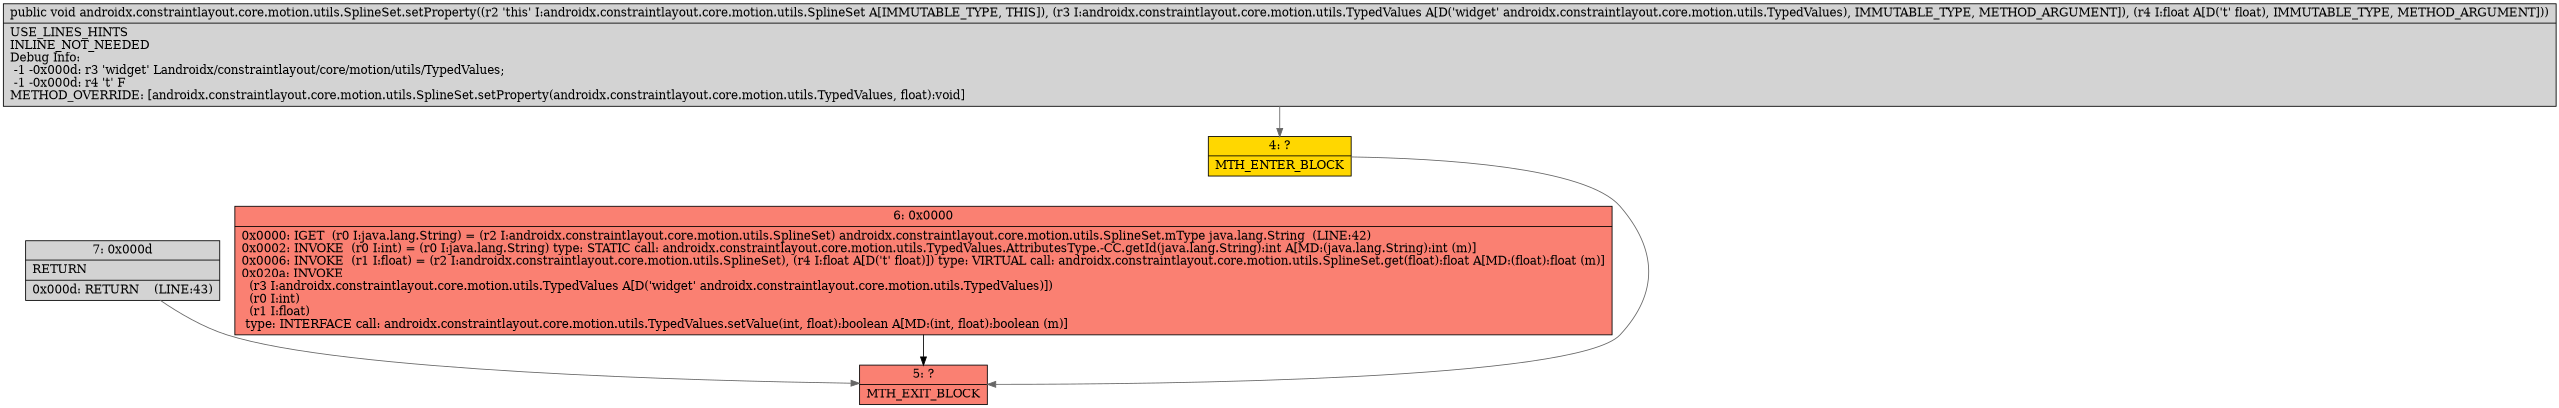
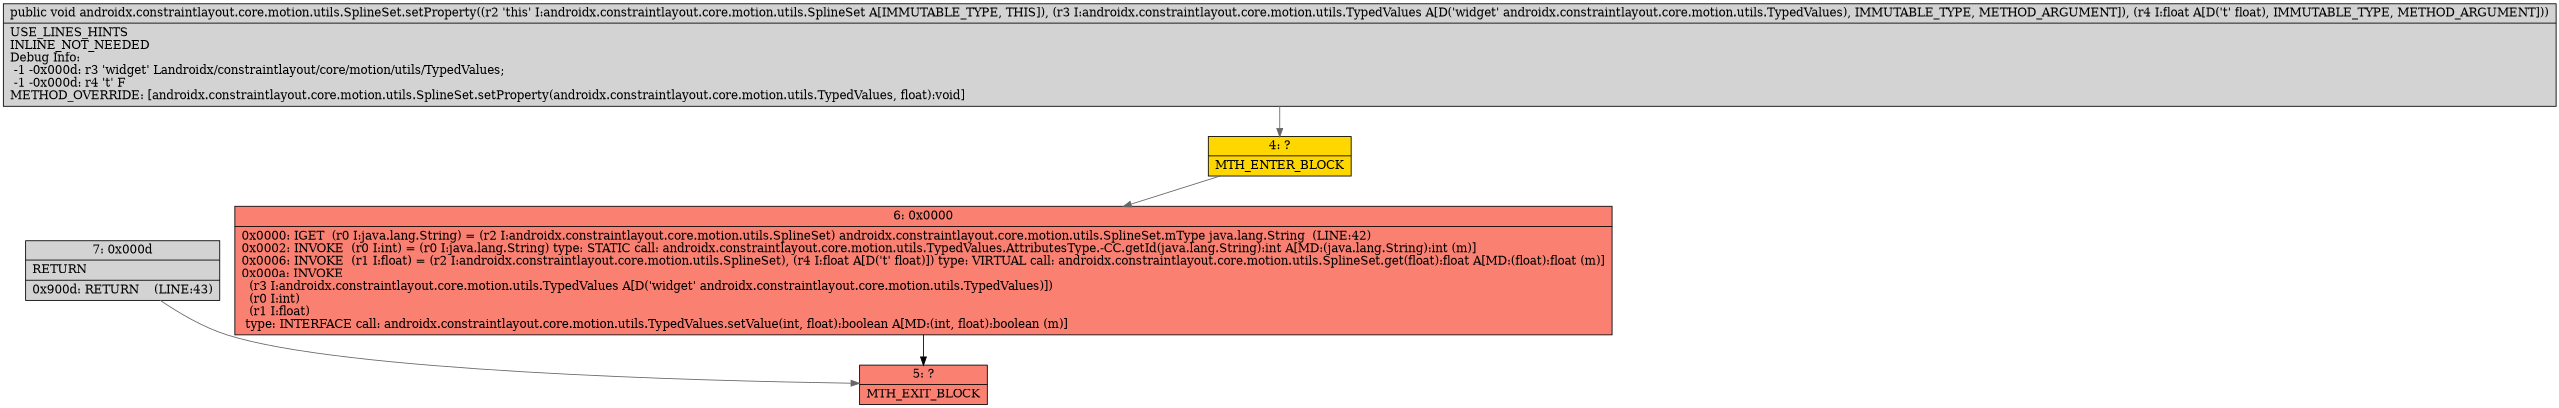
node "6: 0x0000": text "0x020a: INVOKE" -> "0x000a: INVOKE"
node "7: 0x000d": text "0x000d: RETURN    (LINE:43)" -> "0x900d: RETURN    (LINE:43)"
edge "4: ?" -> "5: ?": now "4: ?" -> "6: 0x0000"
